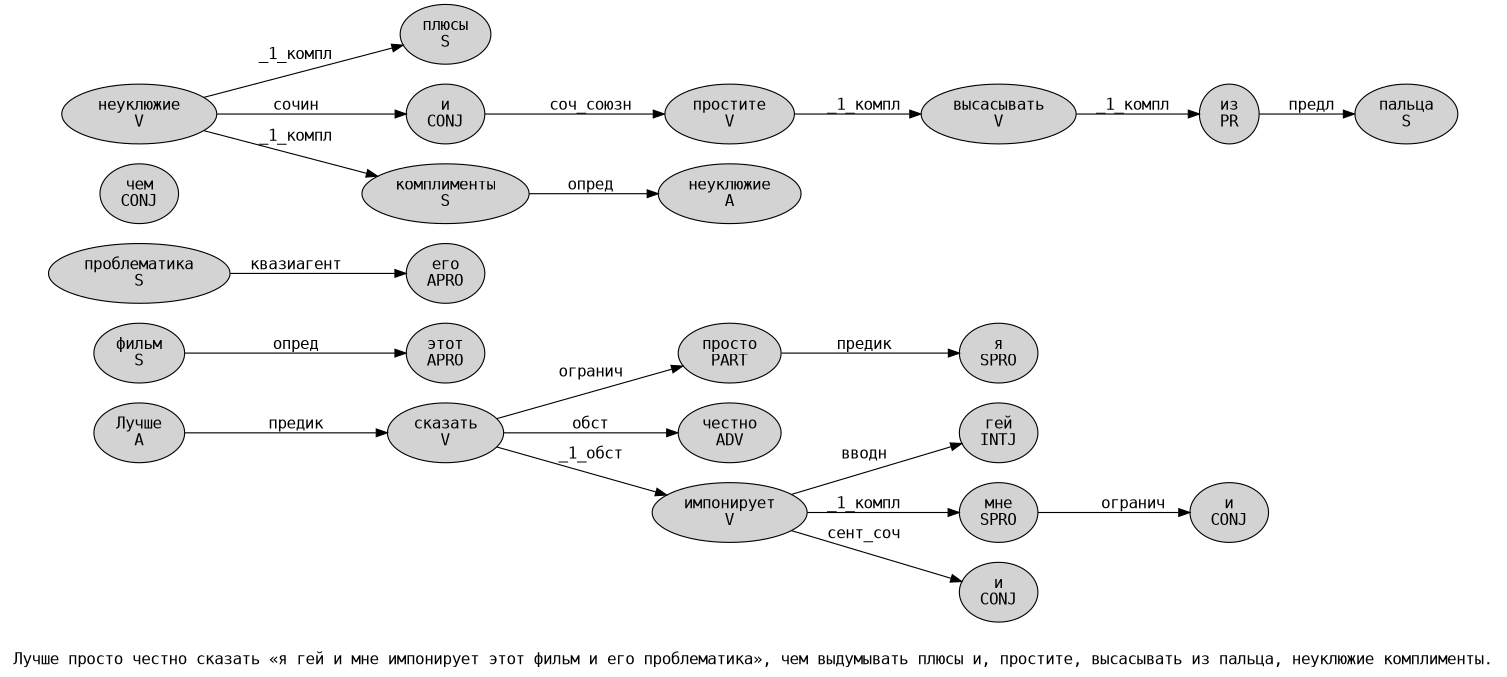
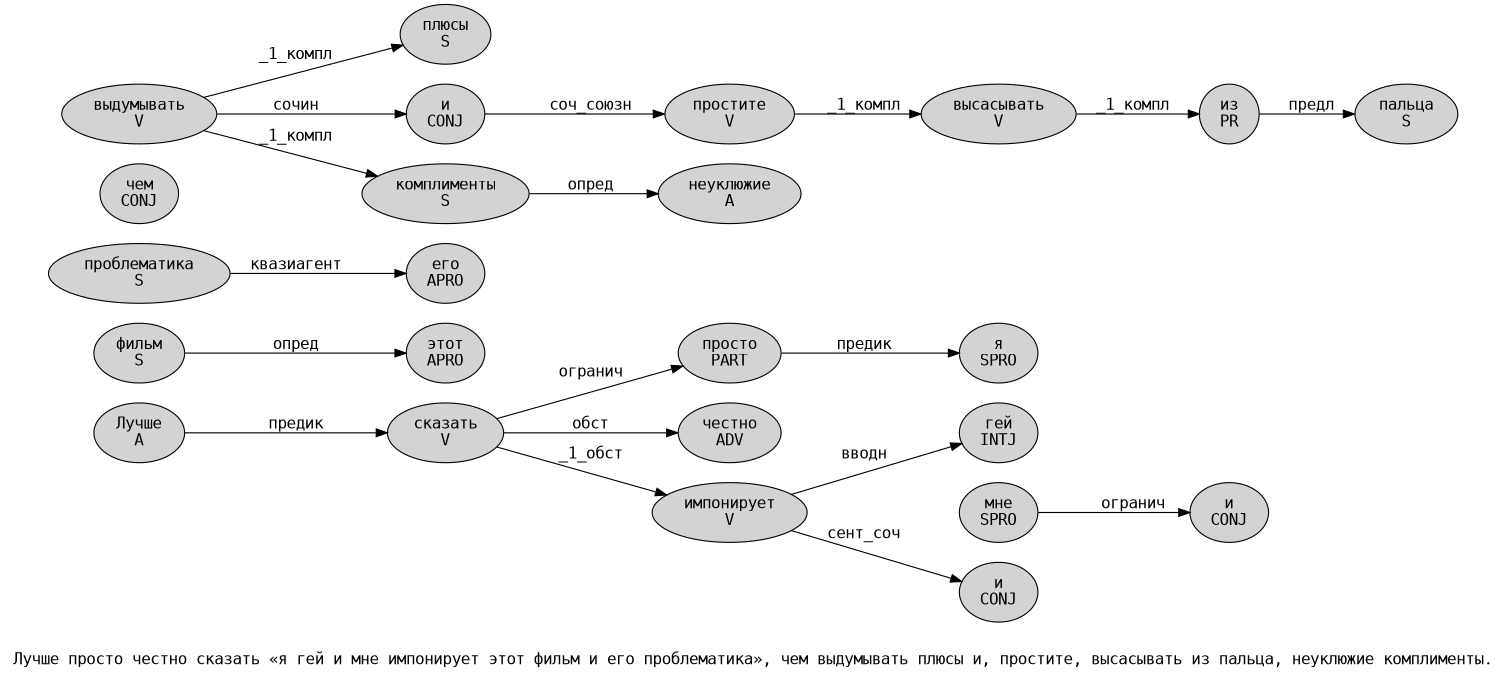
node "неуклюжие V": label "неуклюжие V" -> "выдумывать V"
edge "импонирует V" -> "мне SPRO": removed, label "_1_компл"
